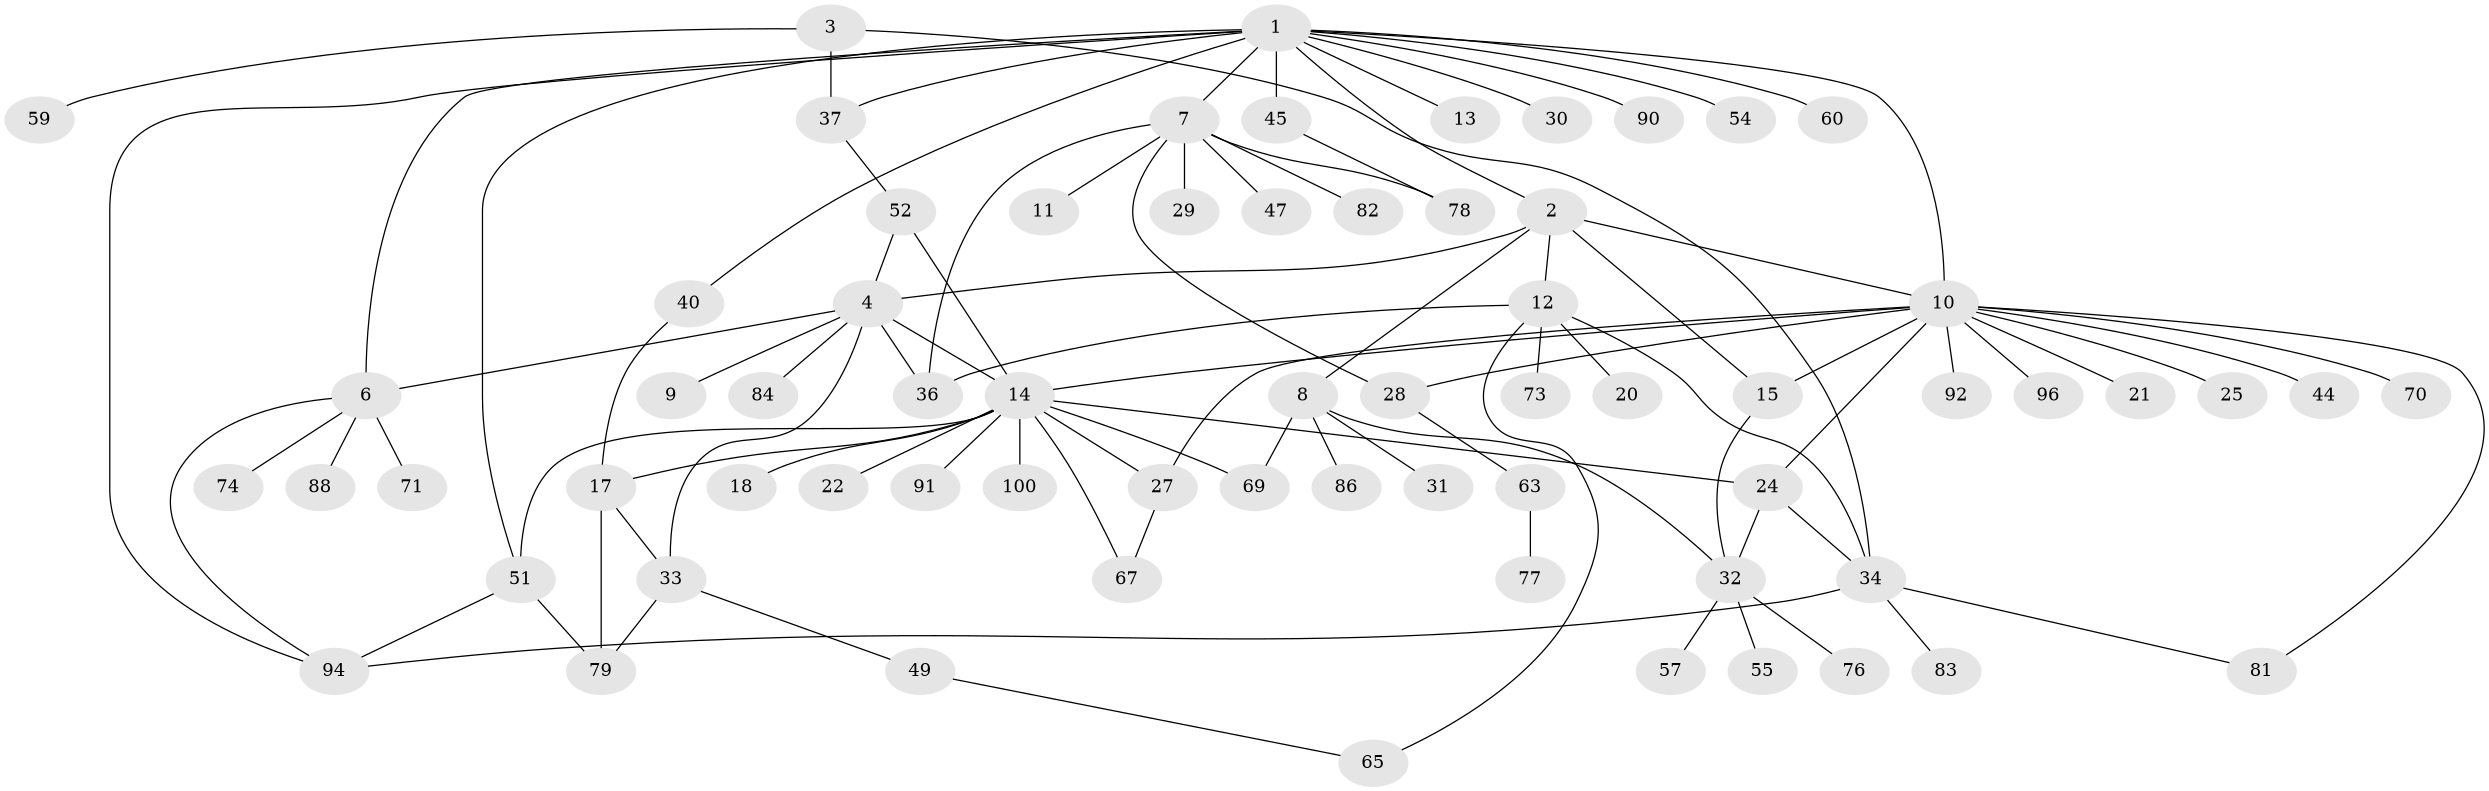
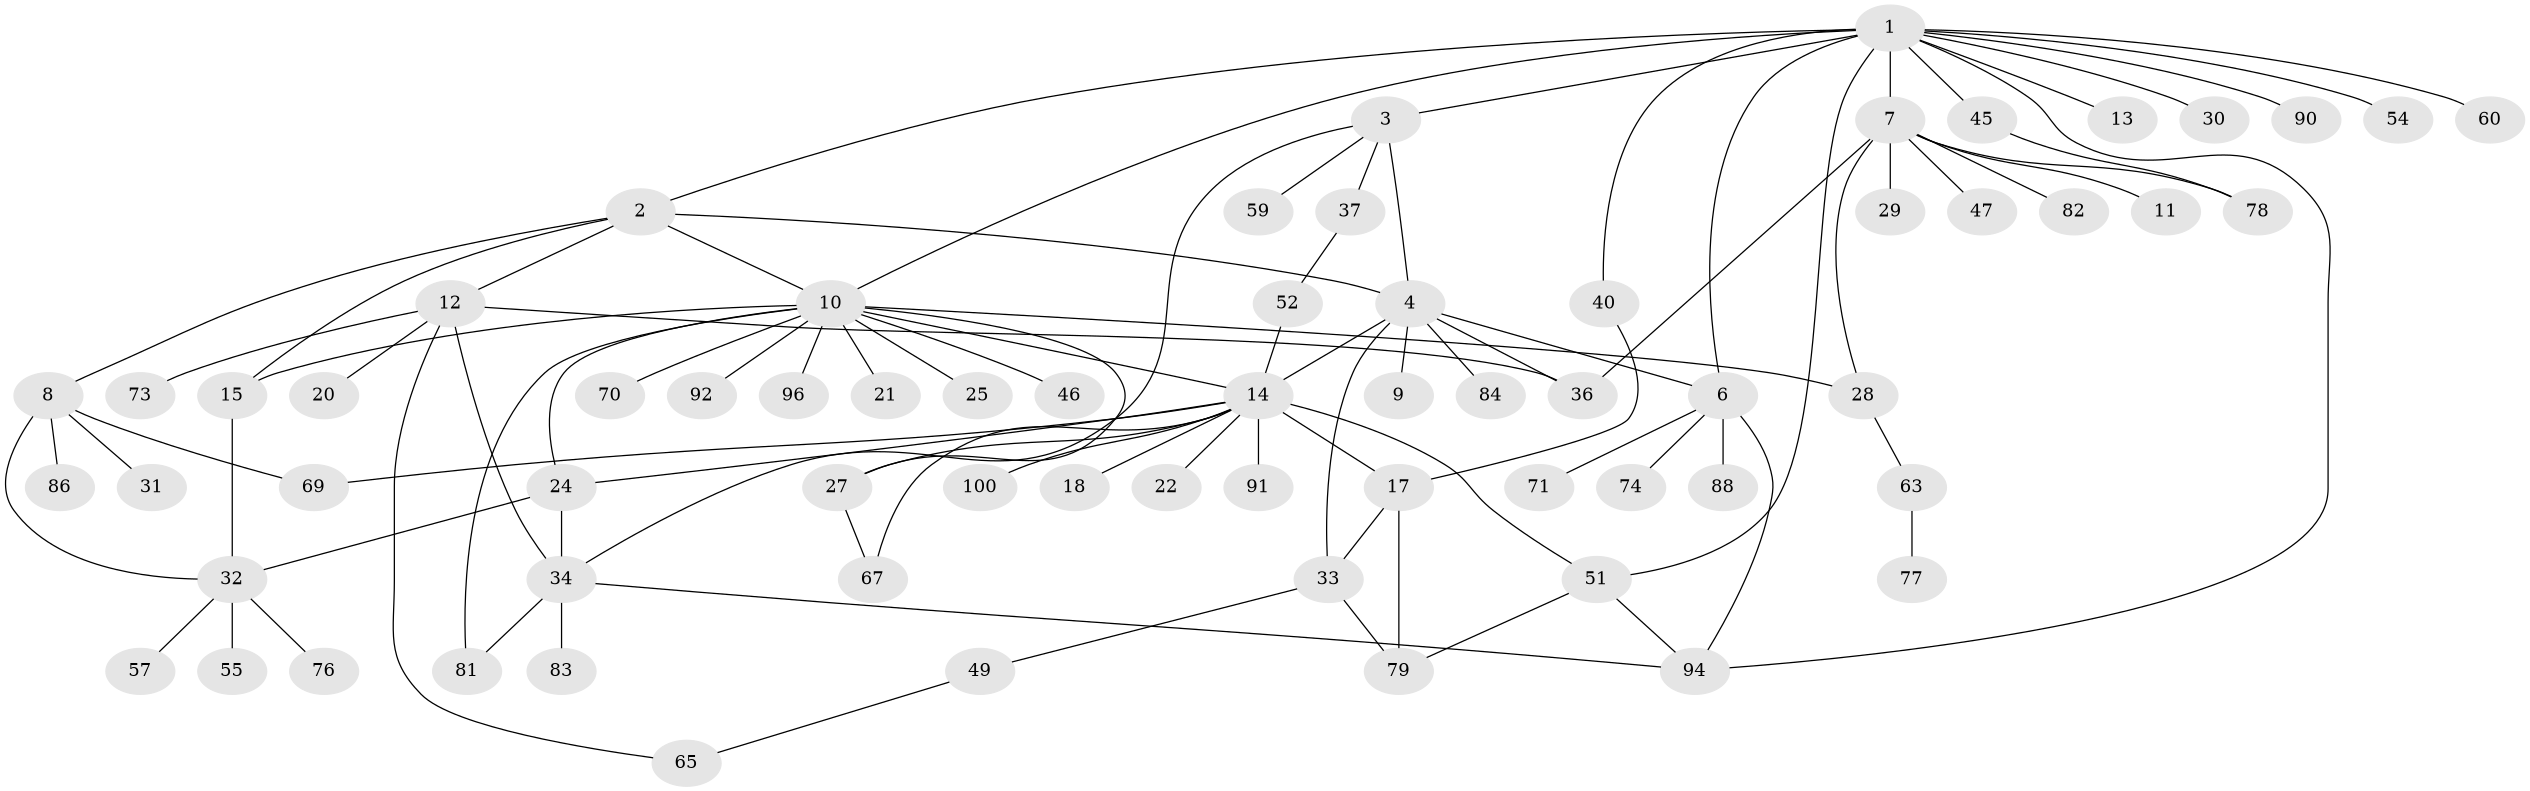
edge "1" -- "37": now "1" -- "3"
edge "52" -- "4": now "3" -- "4"
node "44": label "44" -> "46"
